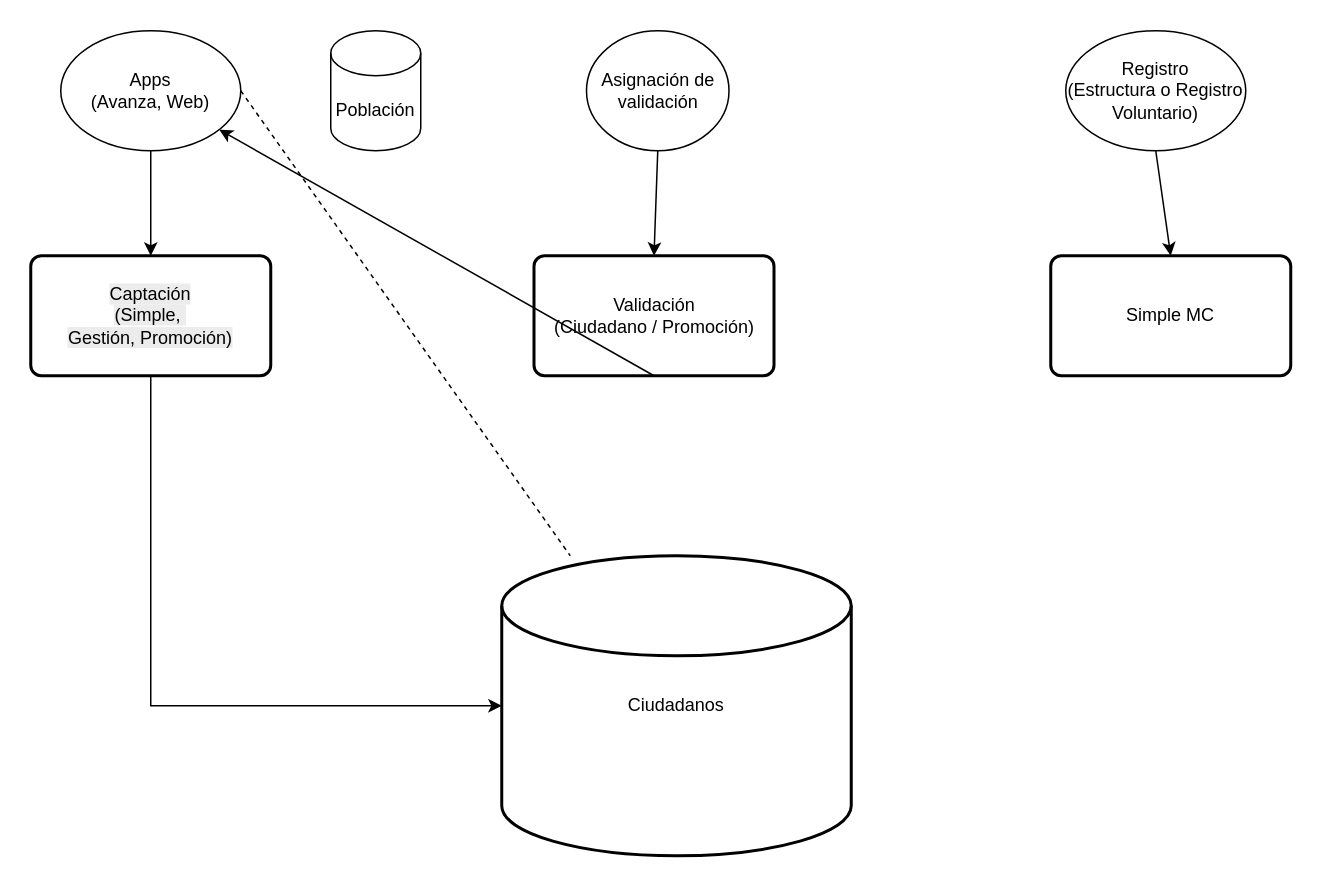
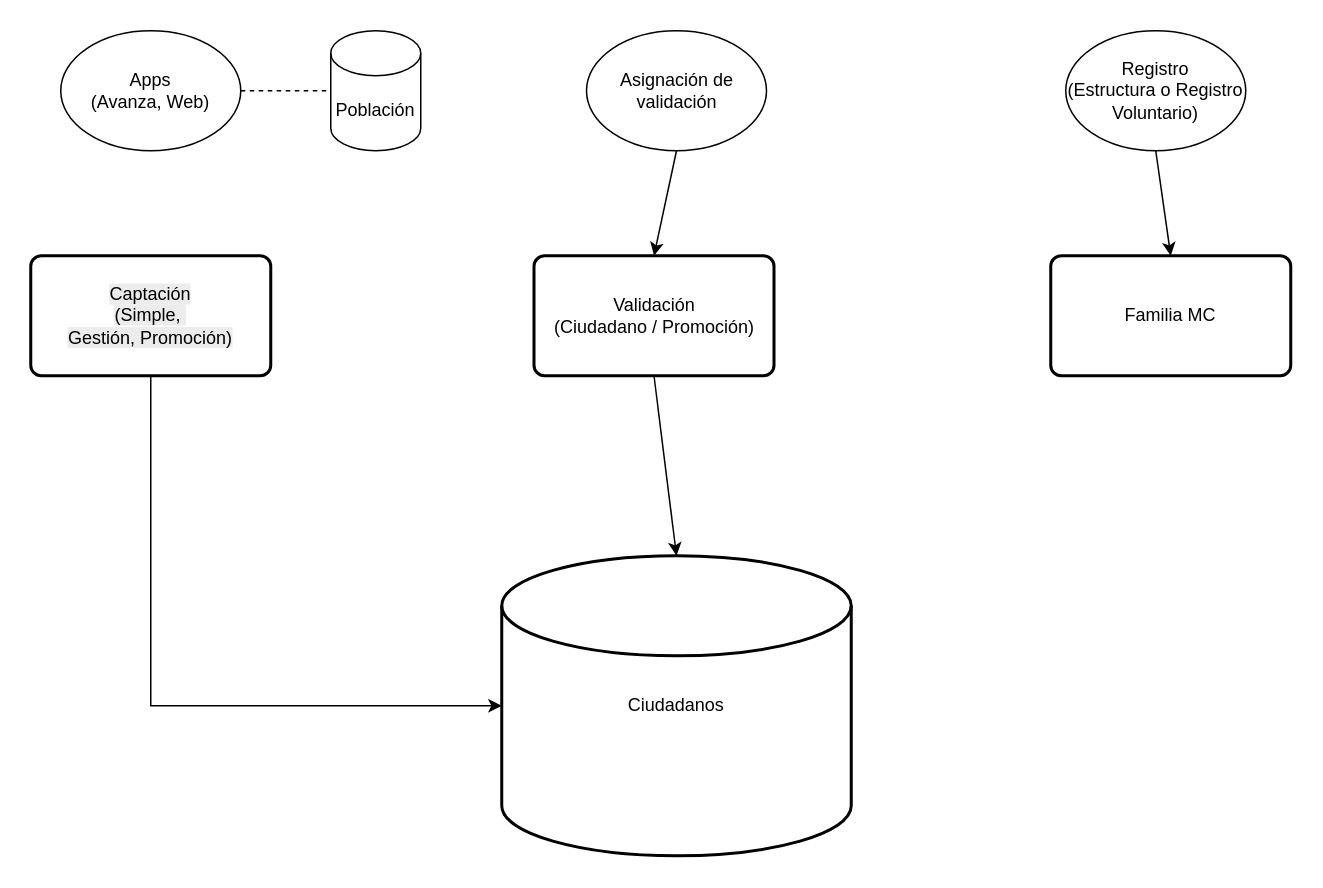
node "Asignación de validación": size 143x120 -> 180x120
edge "Apps (Avanza, Web)" -> "Captación(Simple, Gestión, Promoción)": removed
edge "Validación (Ciudadano / Promoción)" -> "Apps (Avanza, Web)": now "Validación (Ciudadano / Promoción)" -> "Ciudadanos"
node "Simple MC": label "Simple MC" -> "Familia MC"
edge "Apps (Avanza, Web)" -- "Ciudadanos": now "Apps (Avanza, Web)" -- "Población"
